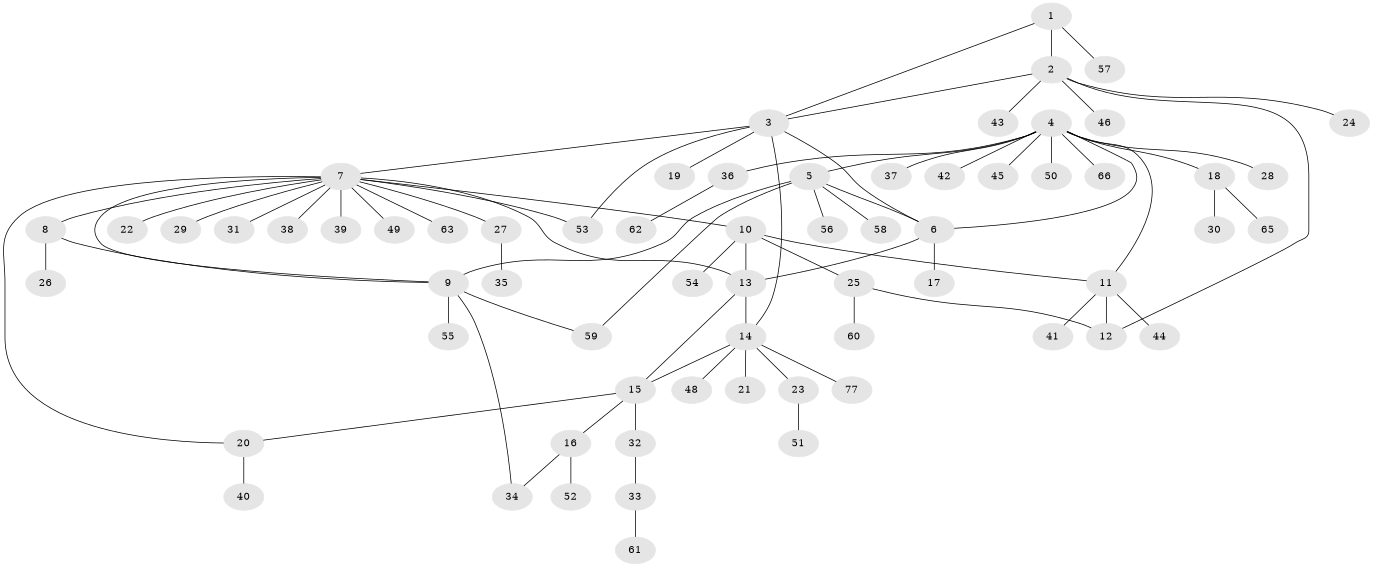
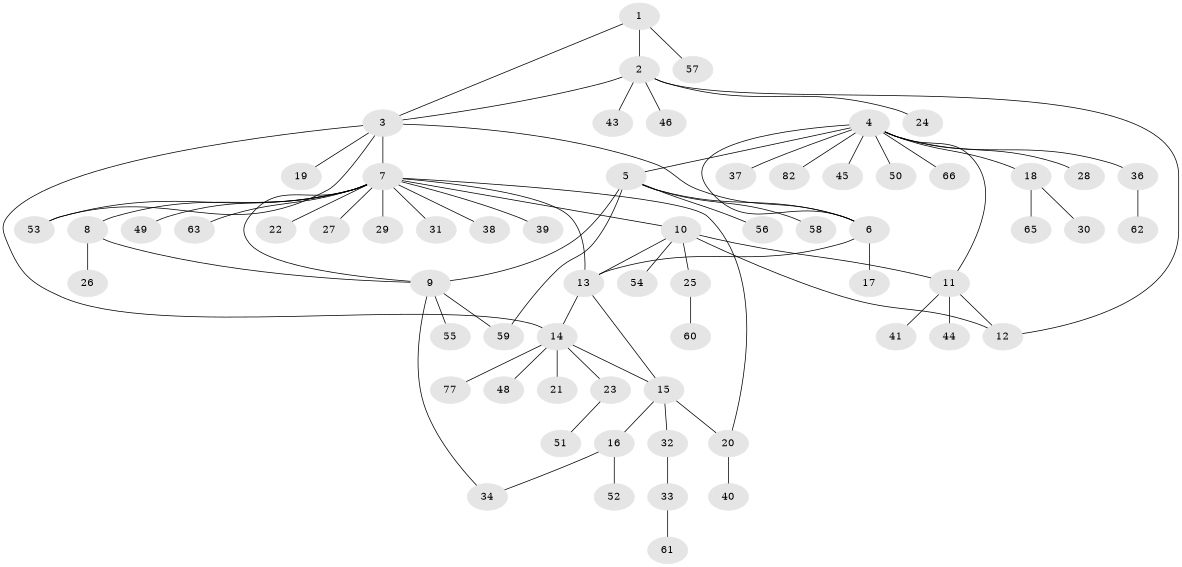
node "42": label "42" -> "82"
node "35": removed
edge "25" -- "12": now "10" -- "12"
